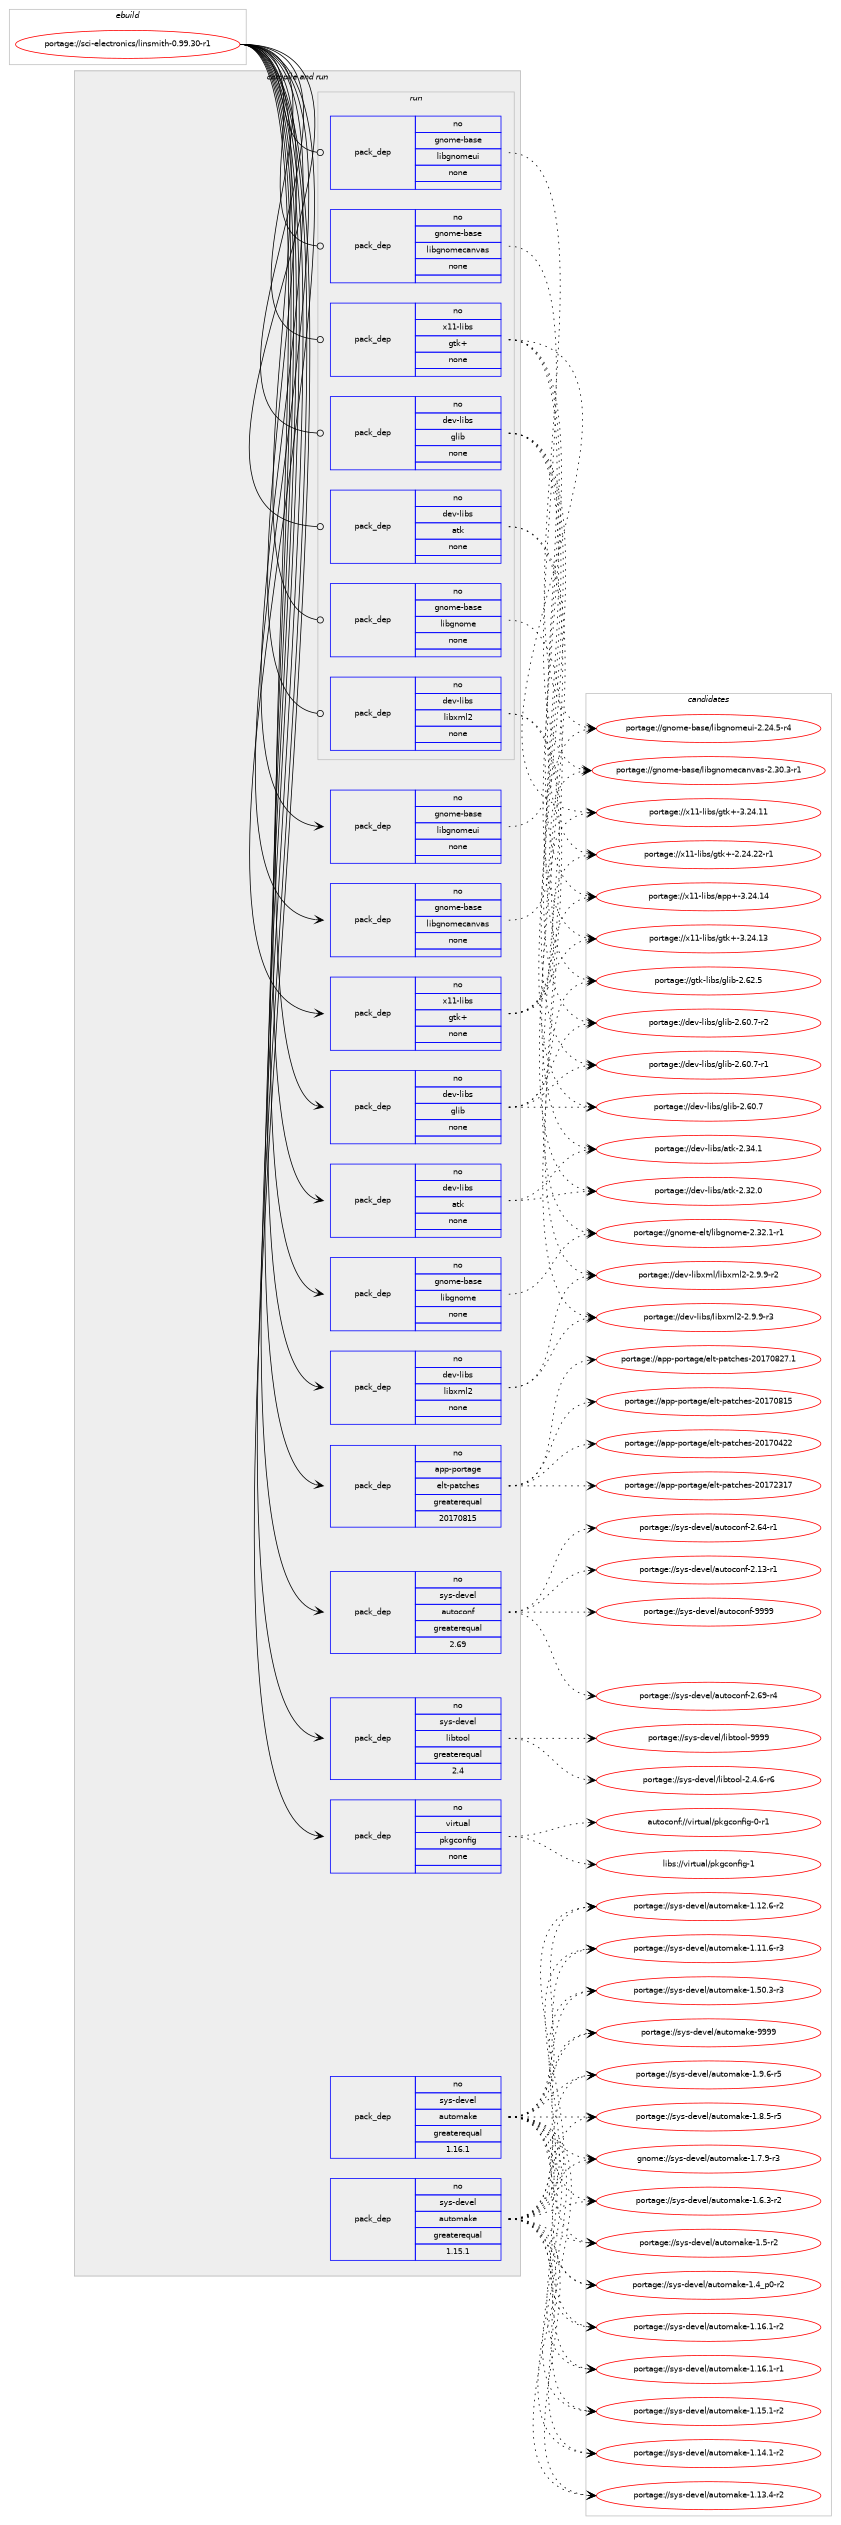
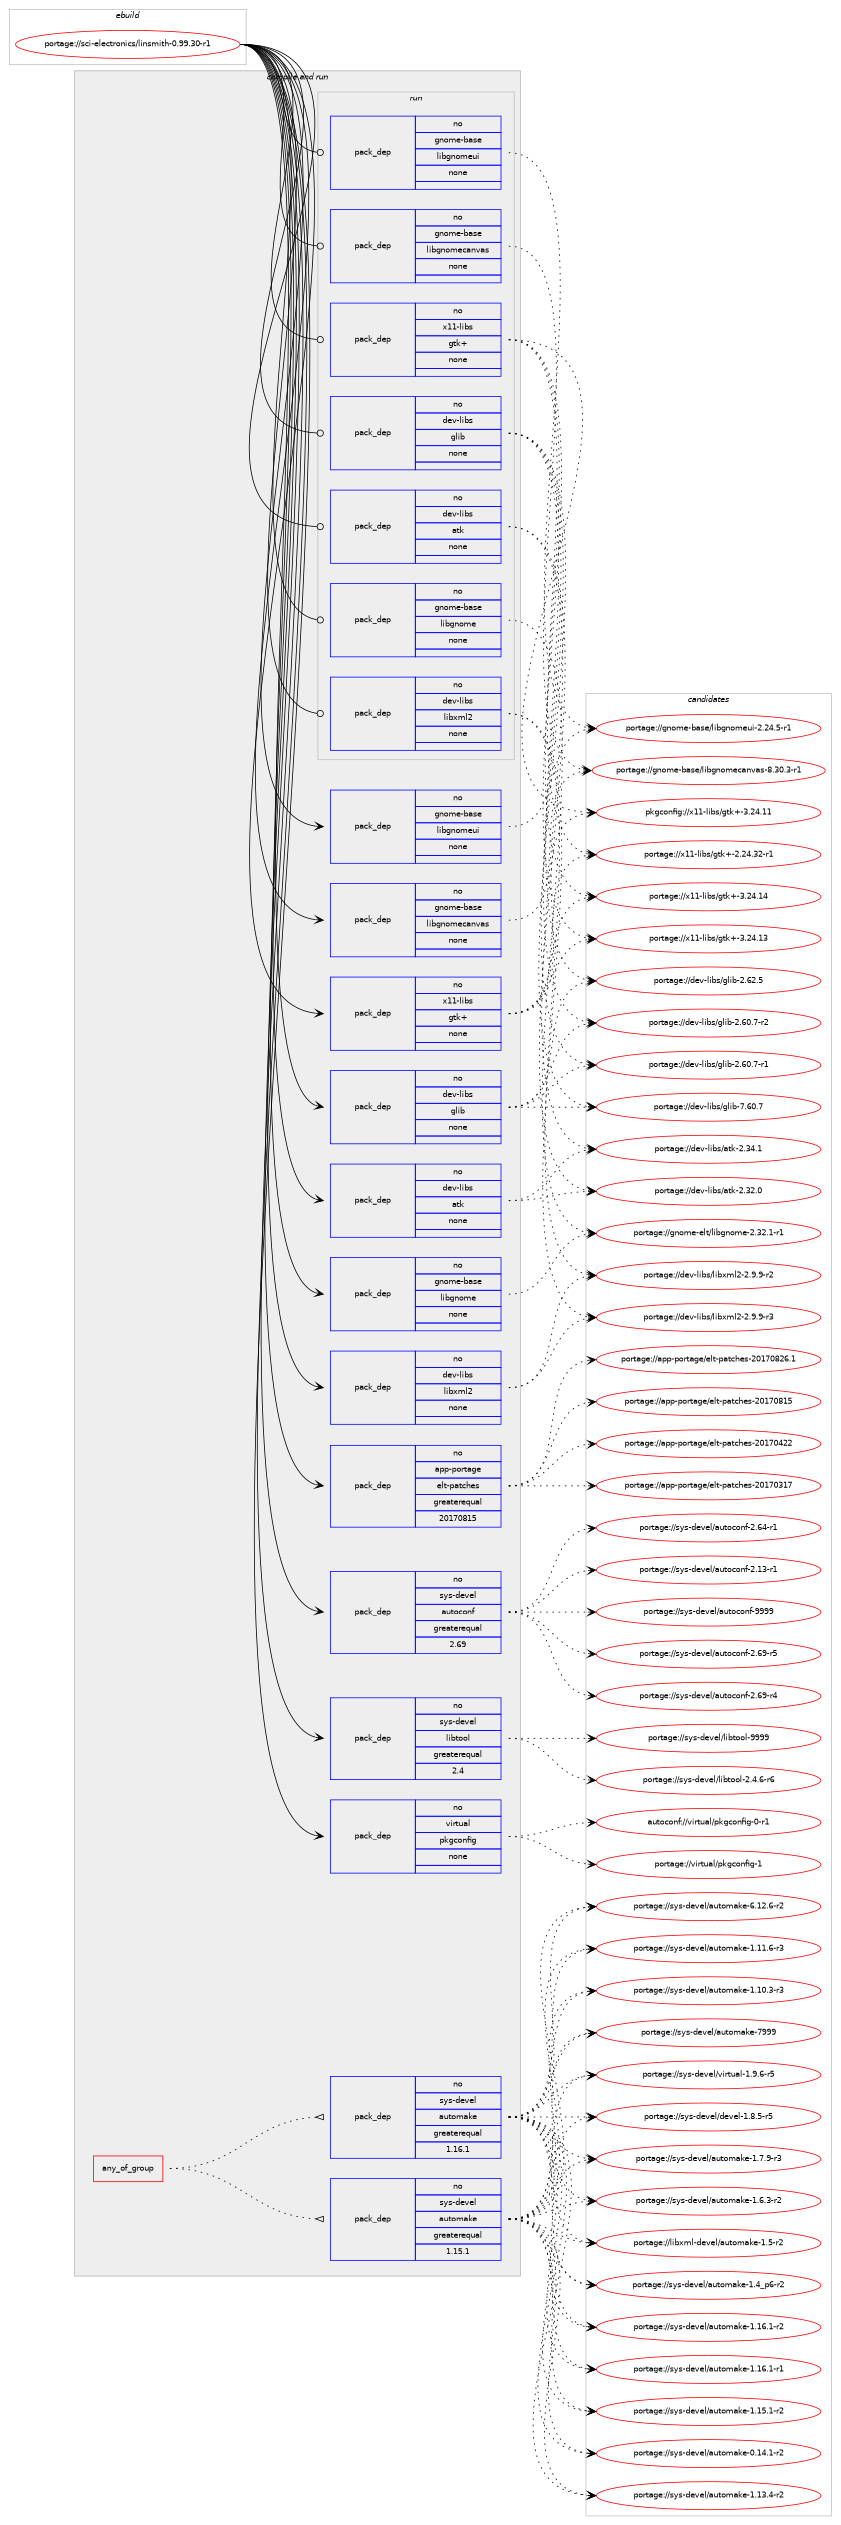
node "portage://gnome-base/libgnomeui-2.24.5-r4": label "portage://gnome-base/libgnomeui-2.24.5-r4" -> "portage://gnome-base/libgnomeui-2.24.5-r1"
node "portage://gnome-base/libgnomecanvas-2.30.3-r1": label "portage://gnome-base/libgnomecanvas-2.30.3-r1" -> "portage://gnome-base/libgnomecanvas-8.30.3-r1"
node "portage://x11-libs/gtk+-3.24.11": label "portage://x11-libs/gtk+-3.24.11" -> "pkgconfig://x11-libs/gtk+-3.24.11"
node "portage://x11-libs/gtk+-2.24.22-r1": label "portage://x11-libs/gtk+-2.24.22-r1" -> "portage://x11-libs/gtk+-2.24.32-r1"
node "portage://x11-libs/app+-3.24.14": label "portage://x11-libs/app+-3.24.14" -> "portage://x11-libs/gtk+-3.24.14"
node "portage://gtk-libs/glib-2.62.5": label "portage://gtk-libs/glib-2.62.5" -> "portage://dev-libs/glib-2.62.5"
node "portage://dev-libs/glib-2.60.7": label "portage://dev-libs/glib-2.60.7" -> "portage://dev-libs/glib-7.60.7"
node "portage://dev-libxml/libxml2-2.9.9-r2": label "portage://dev-libxml/libxml2-2.9.9-r2" -> "portage://dev-libs/libxml2-2.9.9-r2"
node "portage://app-portage/elt-patches-20170827.1": label "portage://app-portage/elt-patches-20170827.1" -> "portage://app-portage/elt-patches-20170826.1"
node "portage://app-portage/elt-patches-20172317": label "portage://app-portage/elt-patches-20172317" -> "portage://app-portage/elt-patches-20170317"
node "portage://sys-devel/autoconf-2.69-r5": added
node "libs://virtual/pkgconfig-1": label "libs://virtual/pkgconfig-1" -> "portage://virtual/pkgconfig-1"
node "portage://sys-devel/automake-1.12.6-r2": label "portage://sys-devel/automake-1.12.6-r2" -> "portage://sys-devel/automake-6.12.6-r2"
node "portage://sys-devel/automake-1.50.3-r3": label "portage://sys-devel/automake-1.50.3-r3" -> "portage://sys-devel/automake-1.10.3-r3"
node "portage://sys-devel/automake-9999": label "portage://sys-devel/automake-9999" -> "portage://sys-devel/automake-7999"
node "portage://sys-devel/automake-1.9.6-r5": label "portage://sys-devel/automake-1.9.6-r5" -> "portage://sys-devel/virtual-1.9.6-r5"
node "portage://sys-devel/automake-1.8.5-r5": label "portage://sys-devel/automake-1.8.5-r5" -> "portage://sys-devel/devel-1.8.5-r5"
node "gnome://sys-devel/automake-1.7.9-r3": label "gnome://sys-devel/automake-1.7.9-r3" -> "portage://sys-devel/automake-1.7.9-r3"
node "any_of_group": added
node "portage://sys-devel/automake-1.5-r2": label "portage://sys-devel/automake-1.5-r2" -> "portage://libxml-devel/automake-1.5-r2"
node "portage://sys-devel/automake-1.4_p0-r2": label "portage://sys-devel/automake-1.4_p0-r2" -> "portage://sys-devel/automake-1.4_p6-r2"
node "portage://sys-devel/automake-1.14.1-r2": label "portage://sys-devel/automake-1.14.1-r2" -> "portage://sys-devel/automake-0.14.1-r2"
